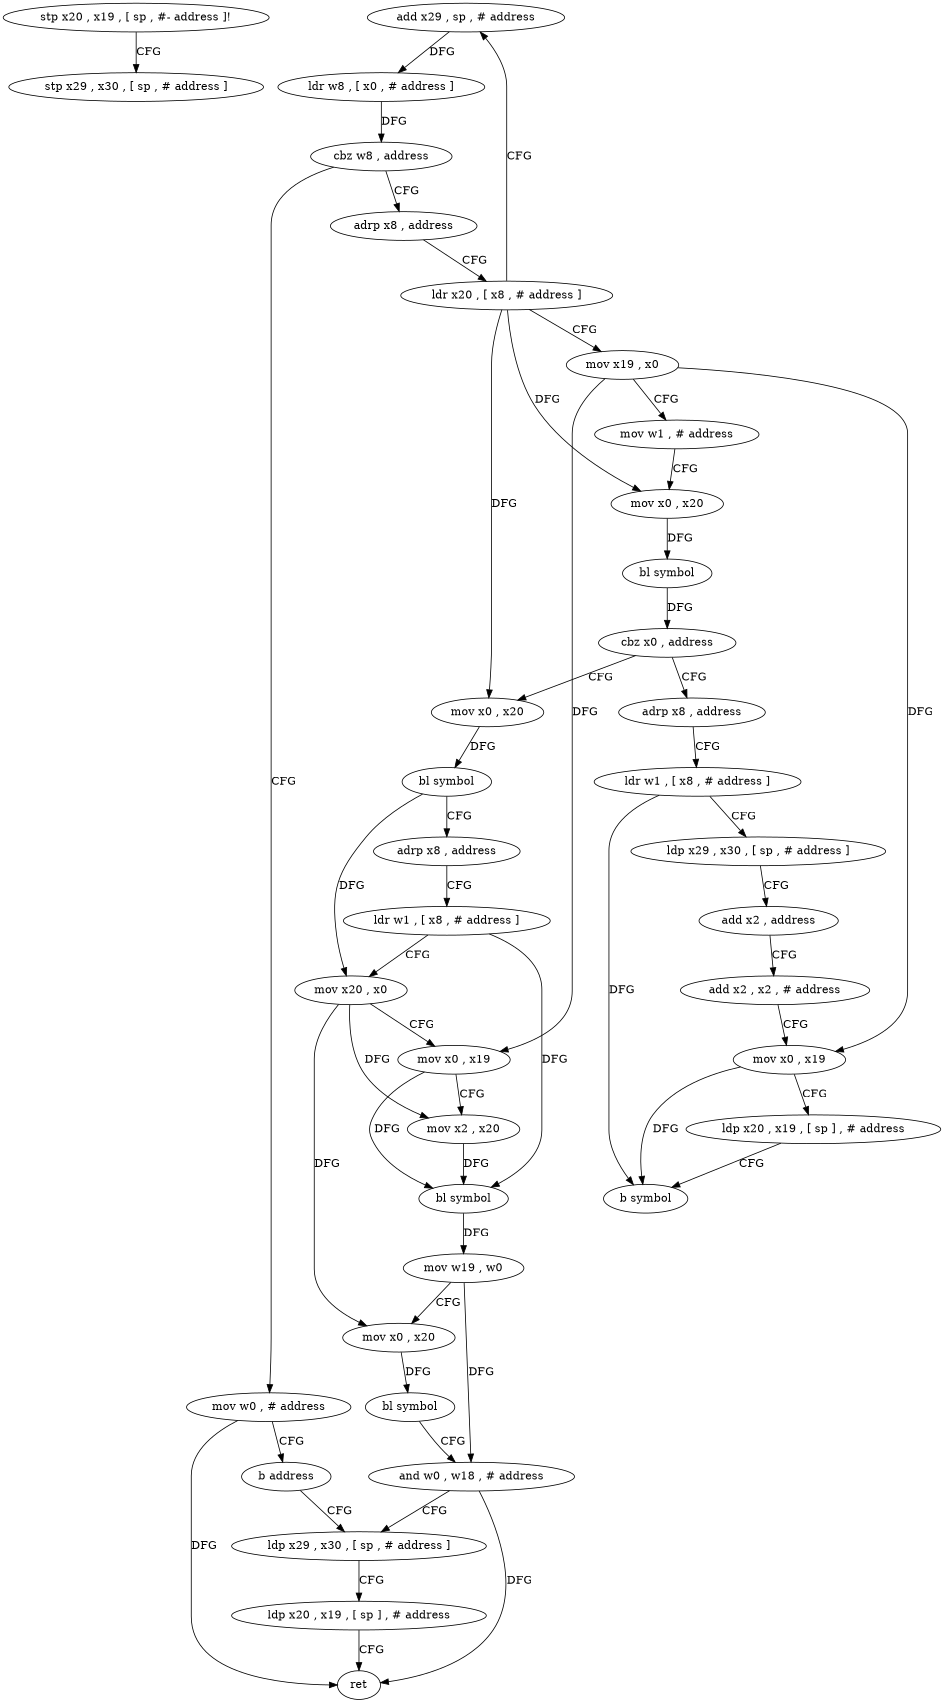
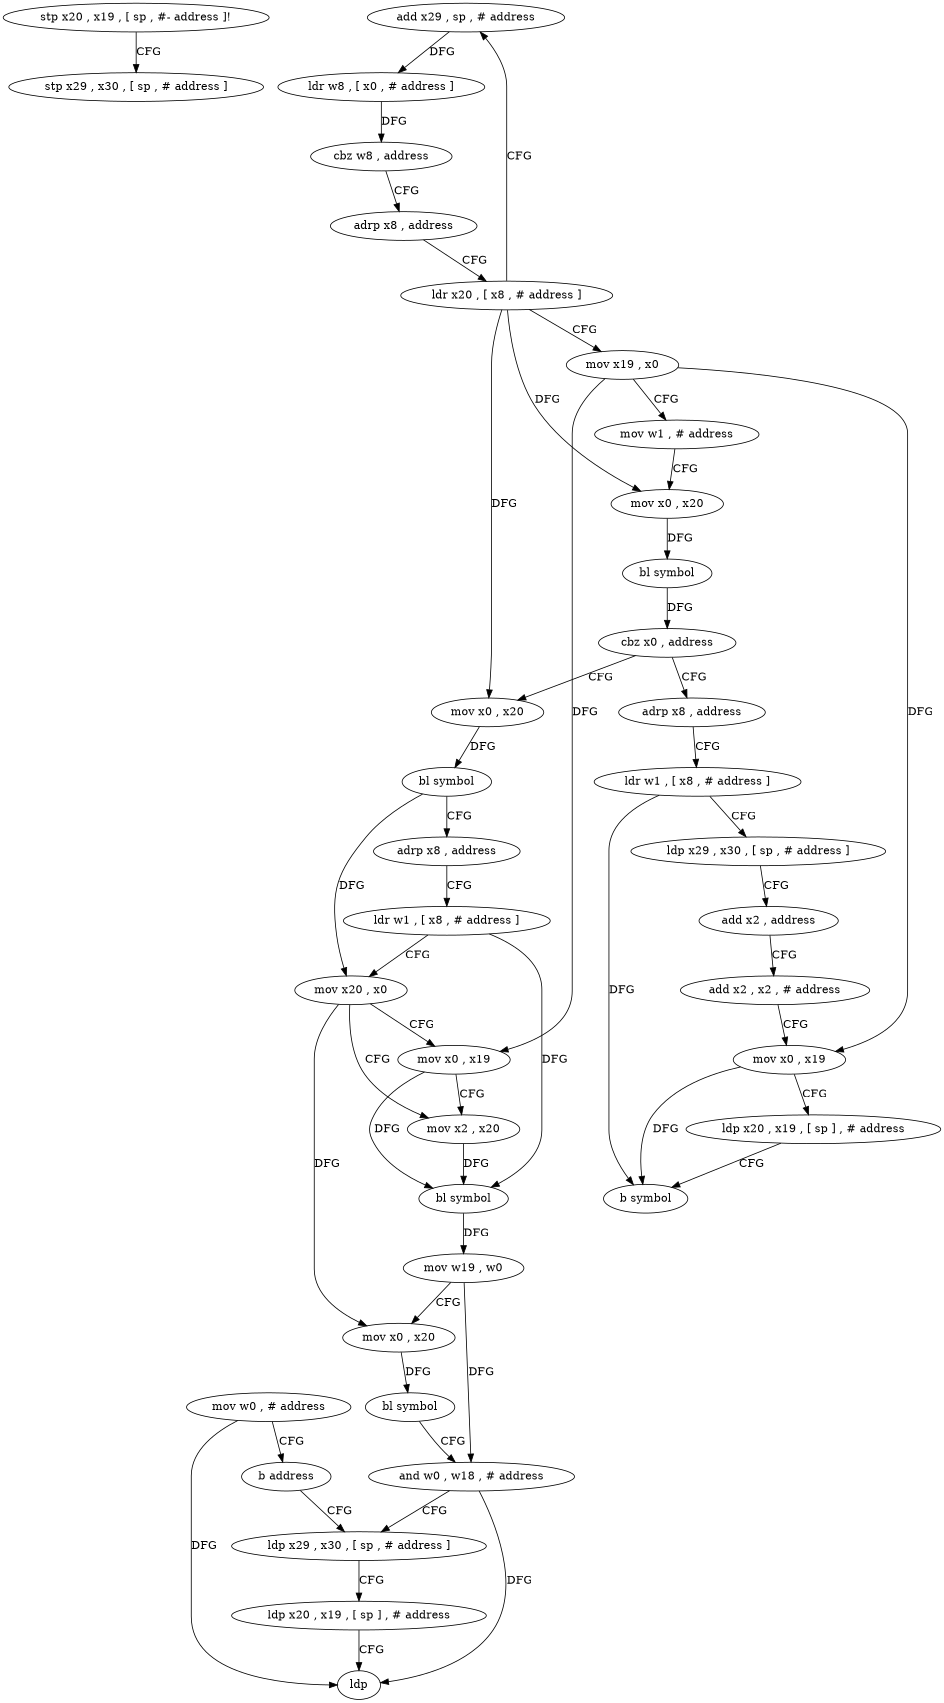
edge "cbz w8 , address" -> "mov w0 , # address": removed, label "CFG"
edge "mov x20 , x0" -> "mov x2 , x20": label "DFG" -> "CFG"
node "ret": label "ret" -> "ldp"
